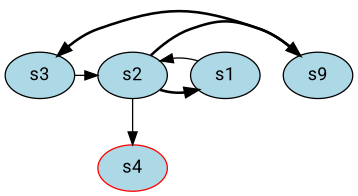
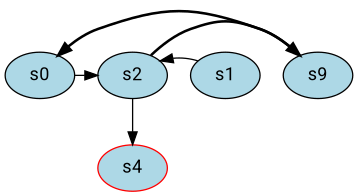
node "s3": label "s3" -> "s0"
edge "s2" -> "s1": removed
